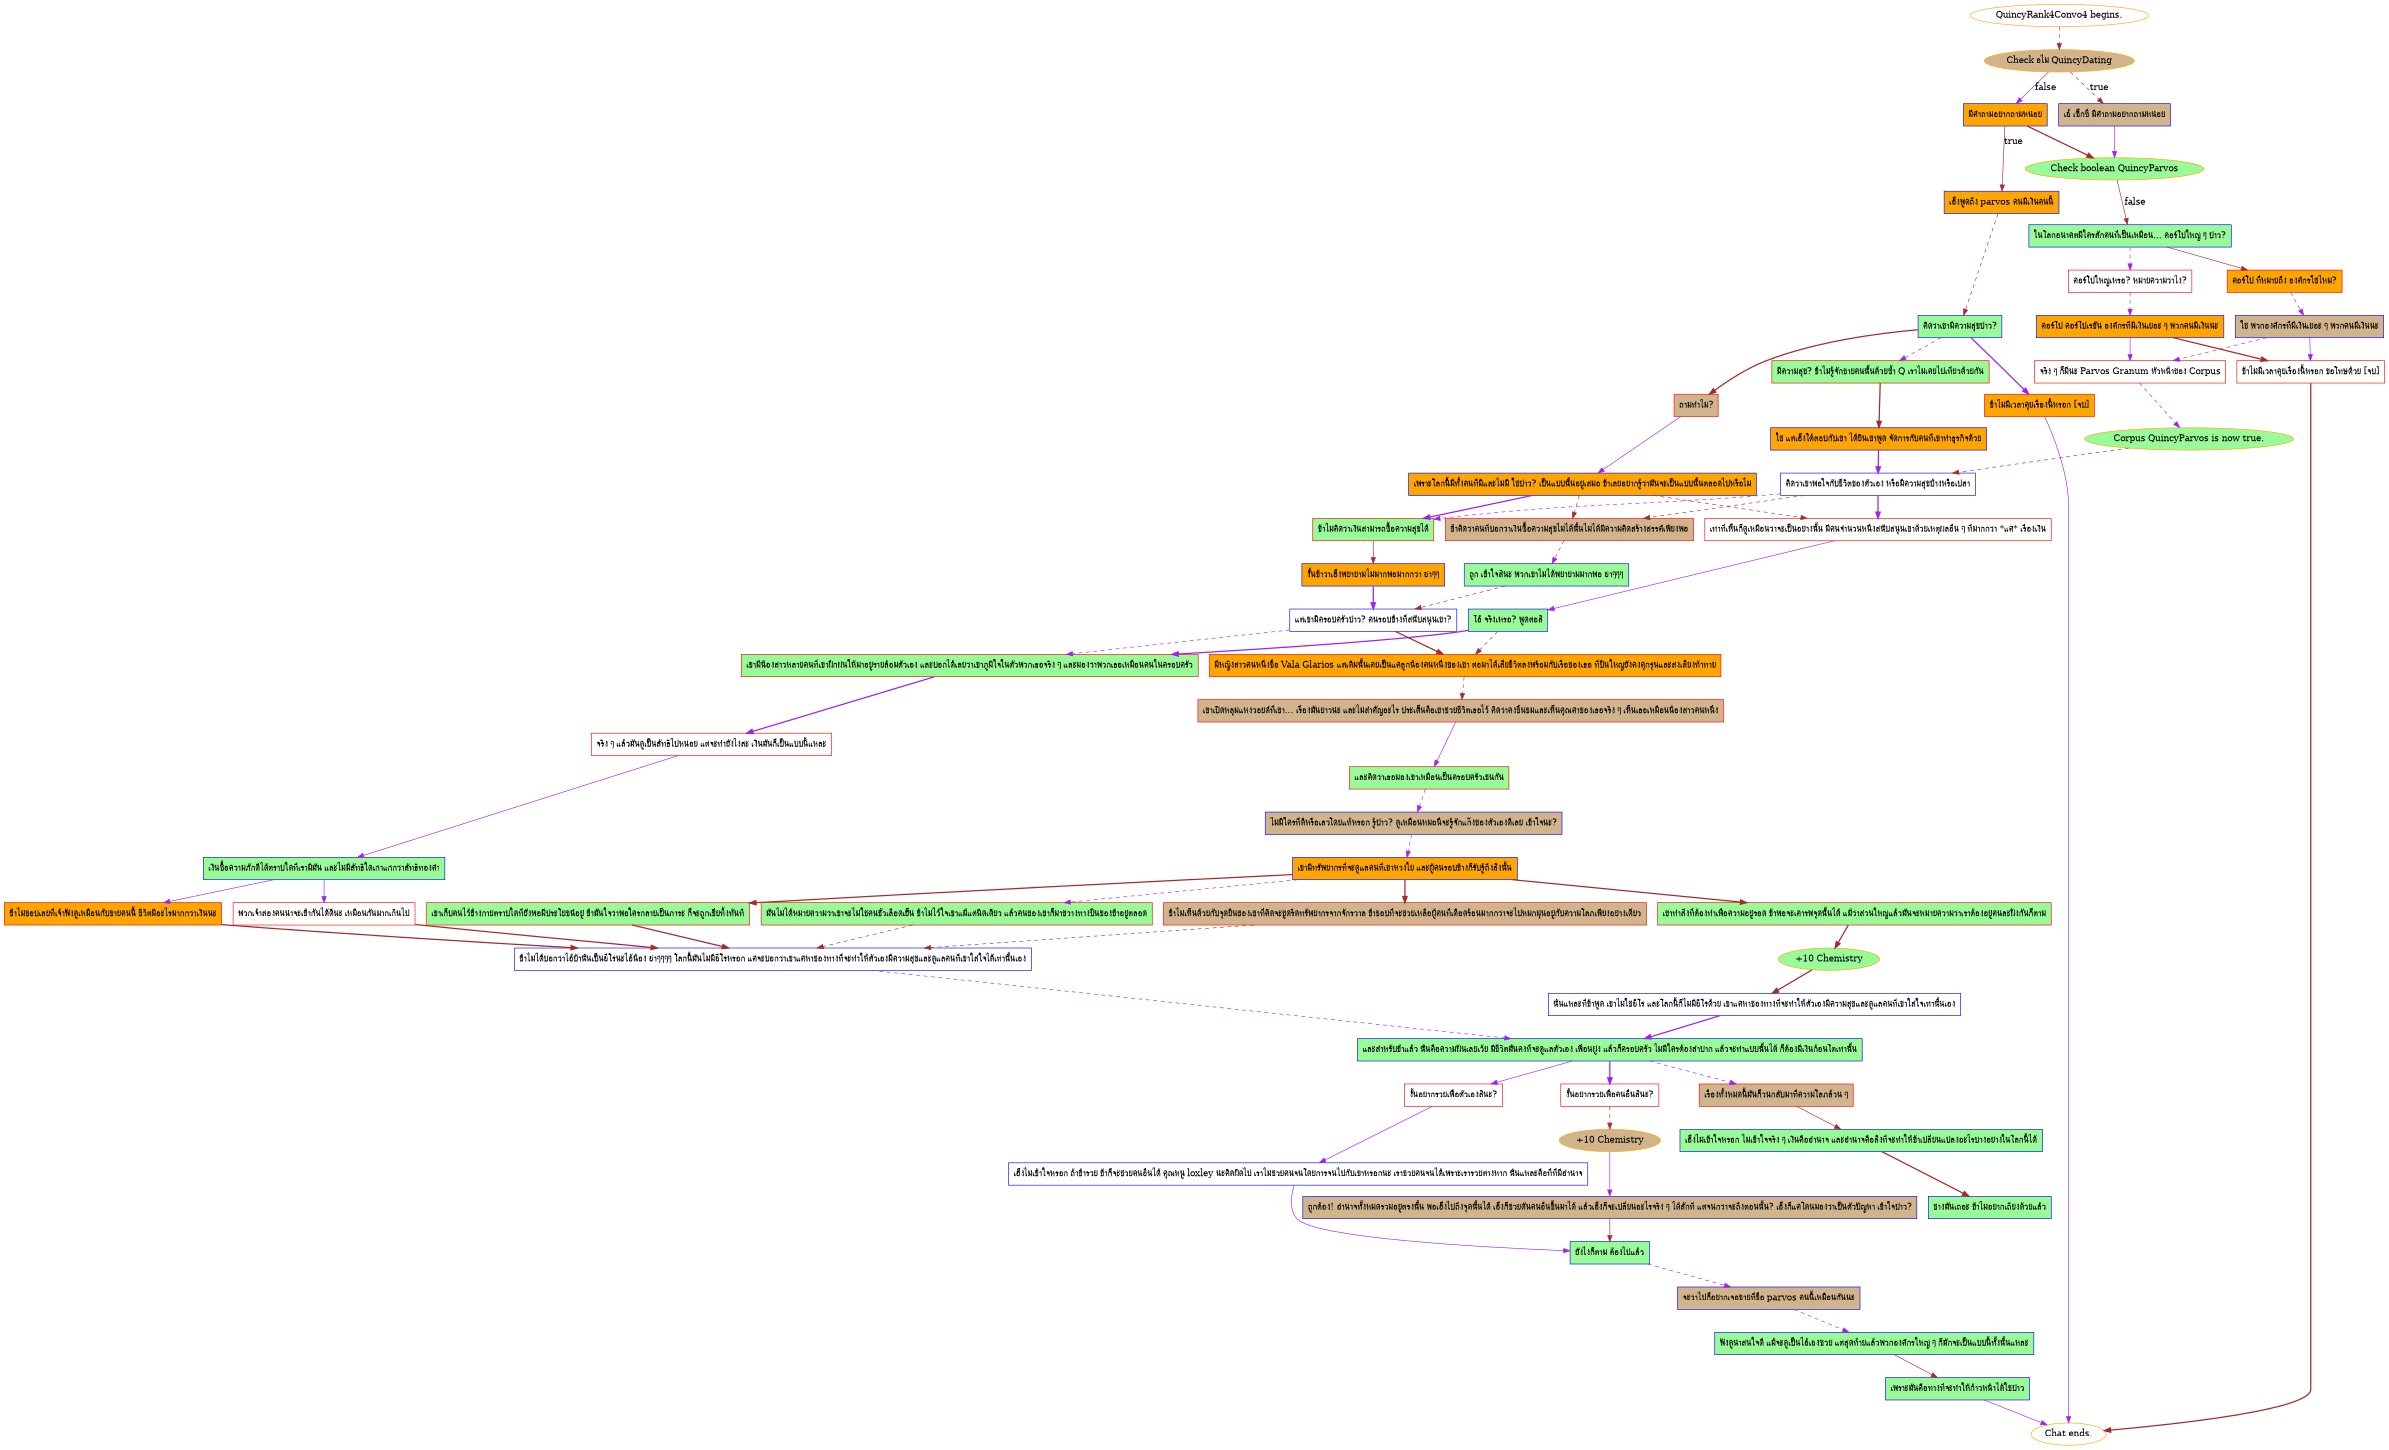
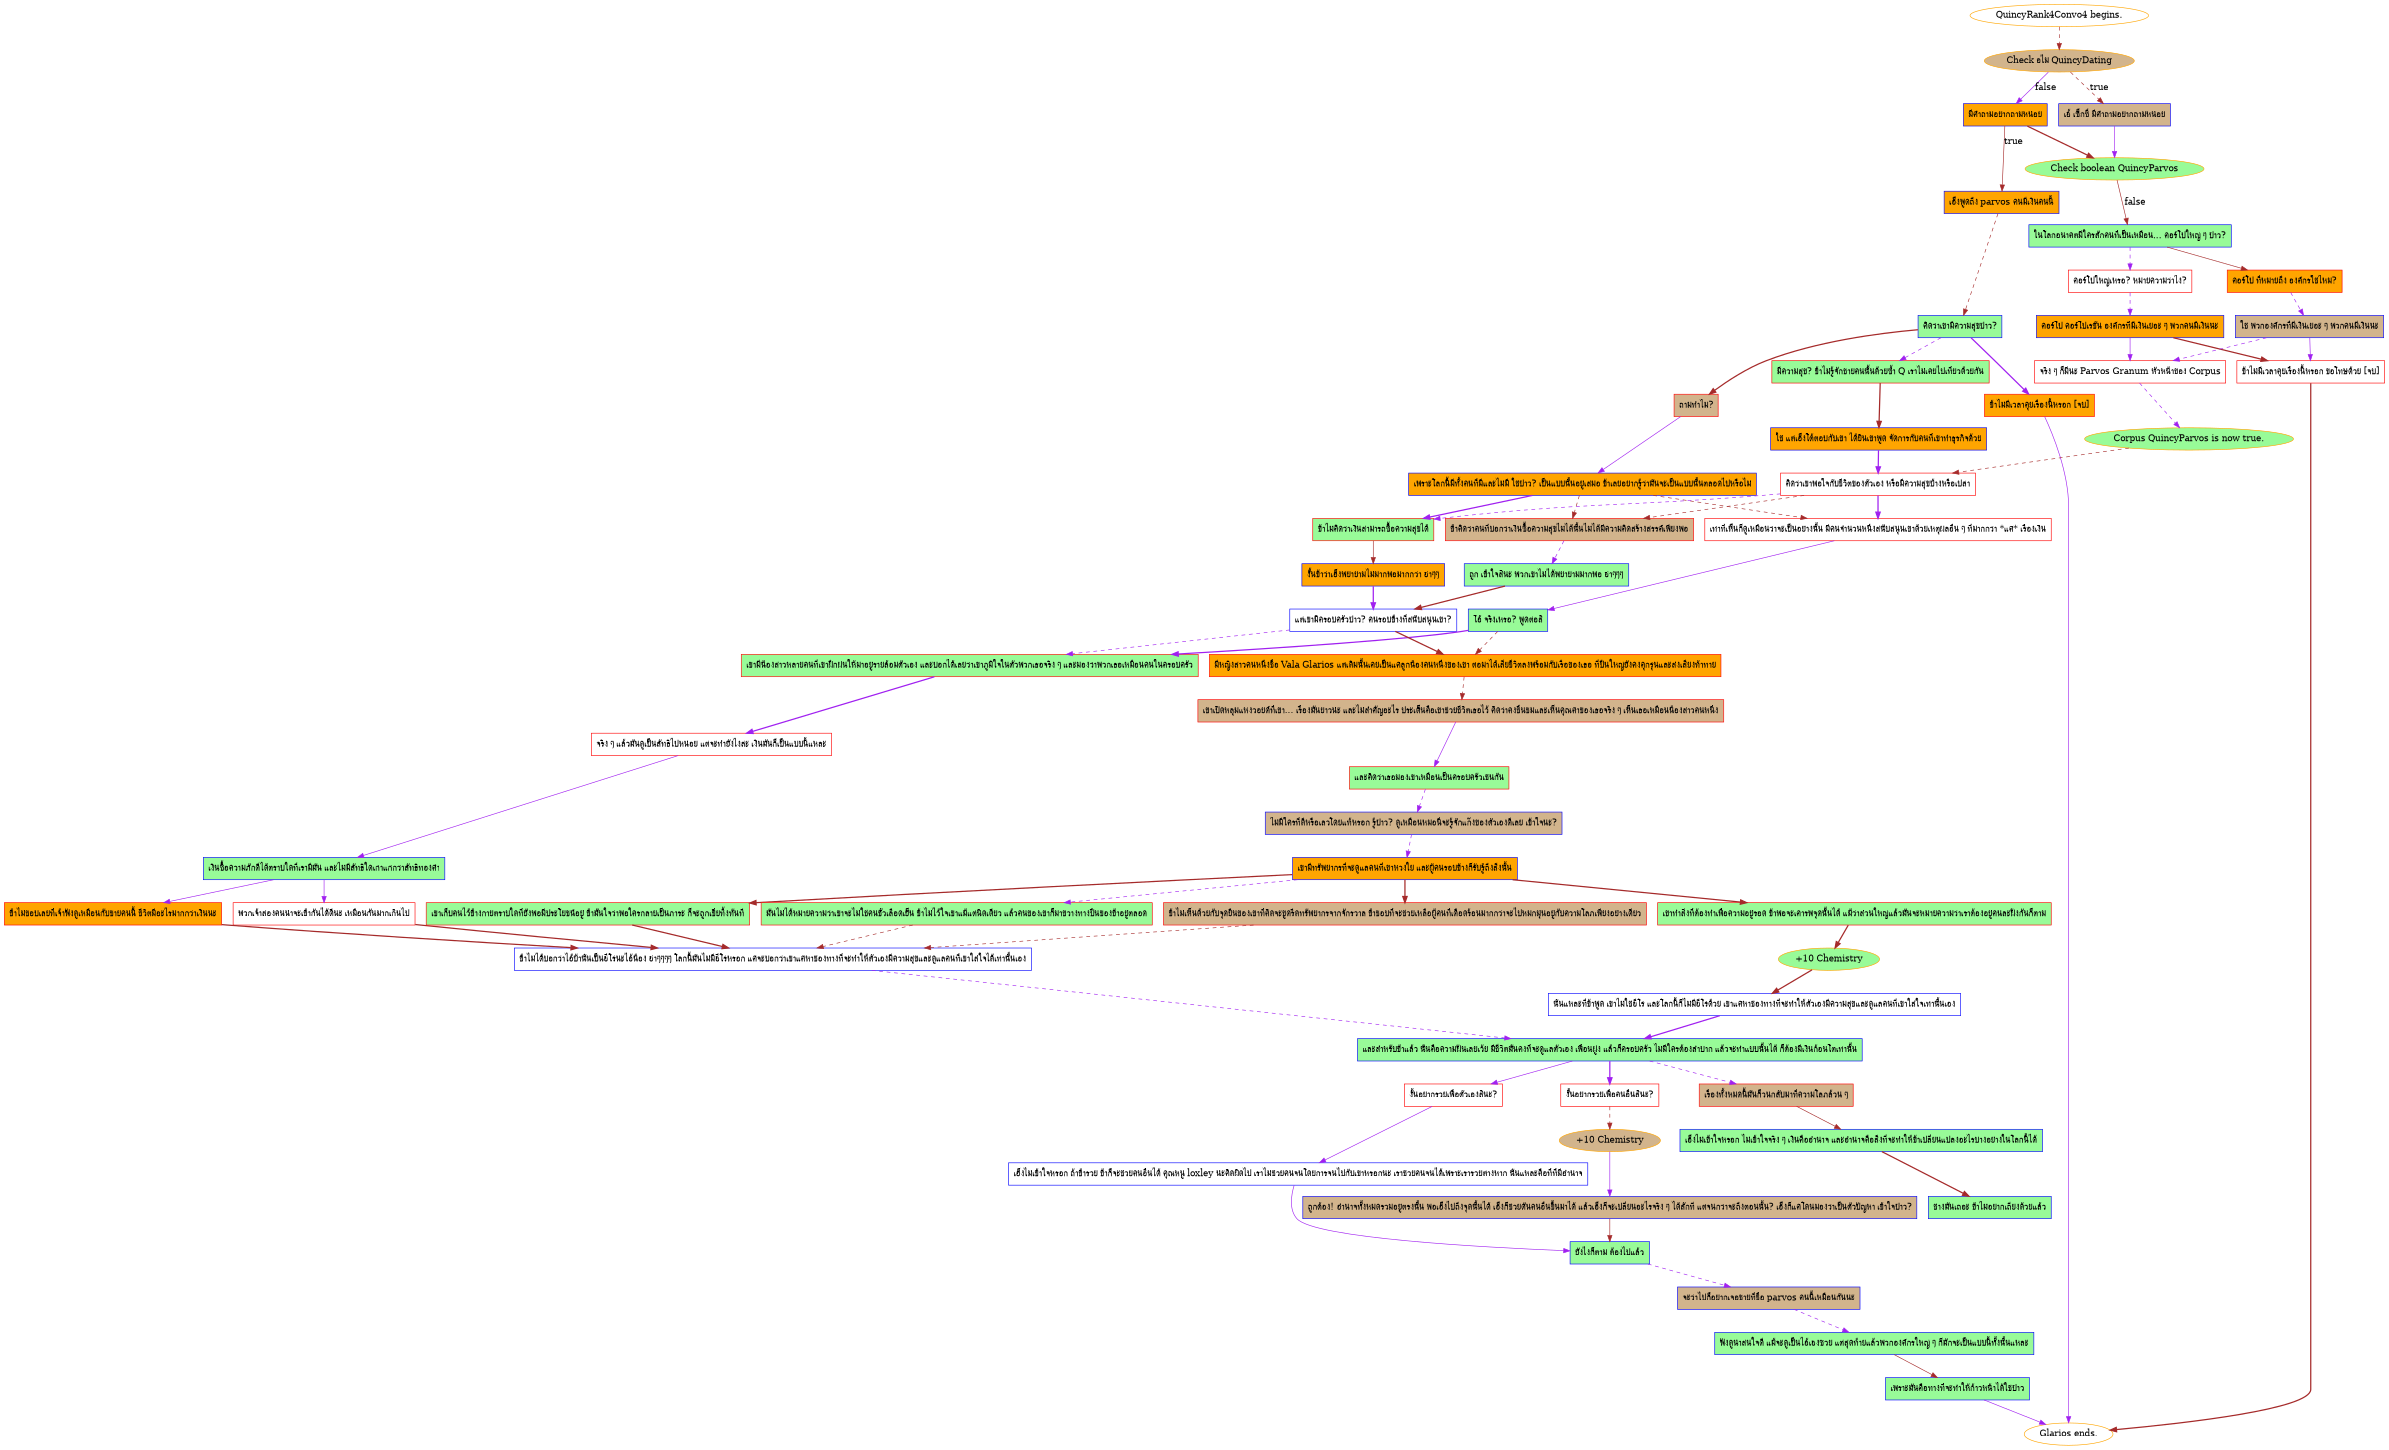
node "คิดว่าเขาพอใจกับชีวิตของตัวเอง หรือมีความสุขบ้างหรือเปล่า": color blue -> red
edge "ถูก เข้าใจสินะ พวกเขาไม่ได้พยายามมากพอ ฮ่าๆๆๆ" -> "แต่เขามีครอบครัวป่าว? คนรอบข้างที่สนับสนุนเขา?": style dashed -> bold
node "Chat ends.": label "Chat ends." -> "Glarios ends."
